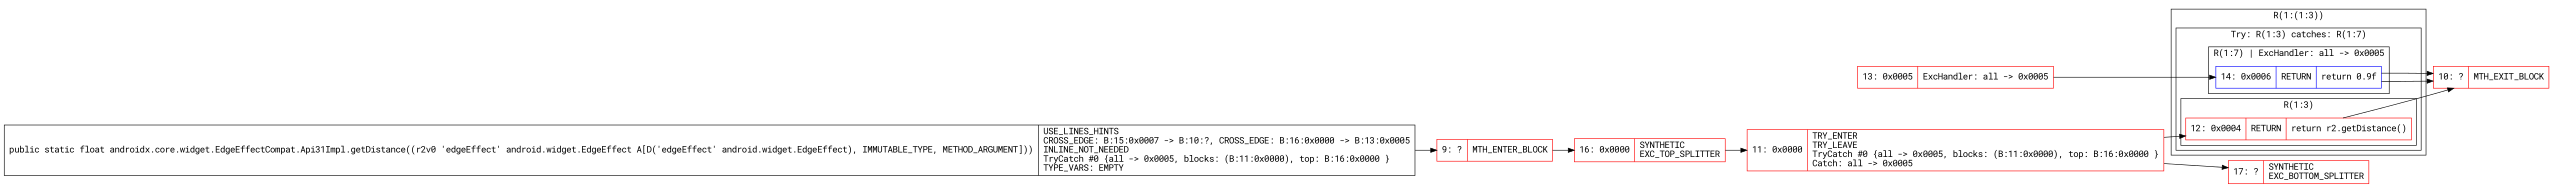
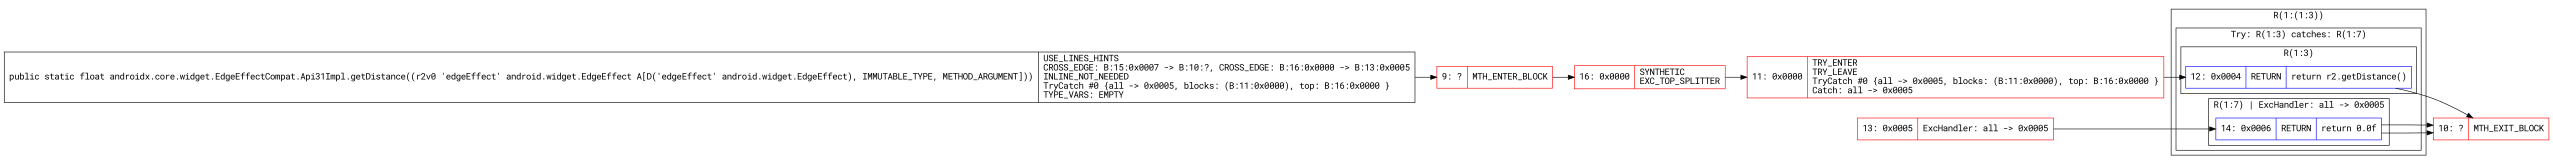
node "14: 0x0006": text "return 0.9f" -> "return 0.0f"
node "12: 0x0004": color red -> blue
node "17: ?": removed
